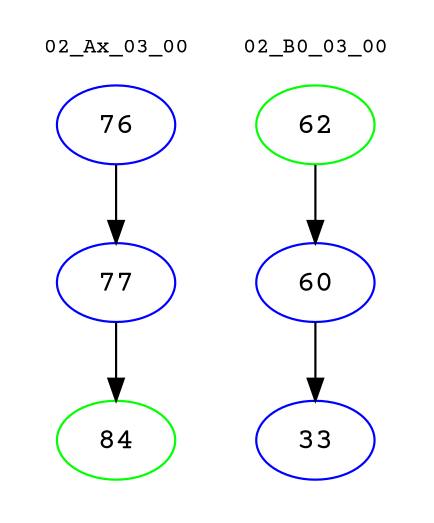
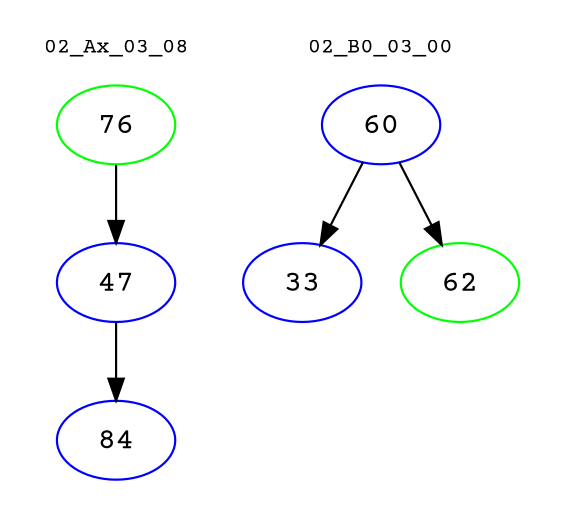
cluster "02_Ax_03_00": label "02_Ax_03_00" -> "02_Ax_03_08"
node "76": color blue -> green
edge "62" -> "60": reversed
node "77": label "77" -> "47"
node "84": color green -> blue
